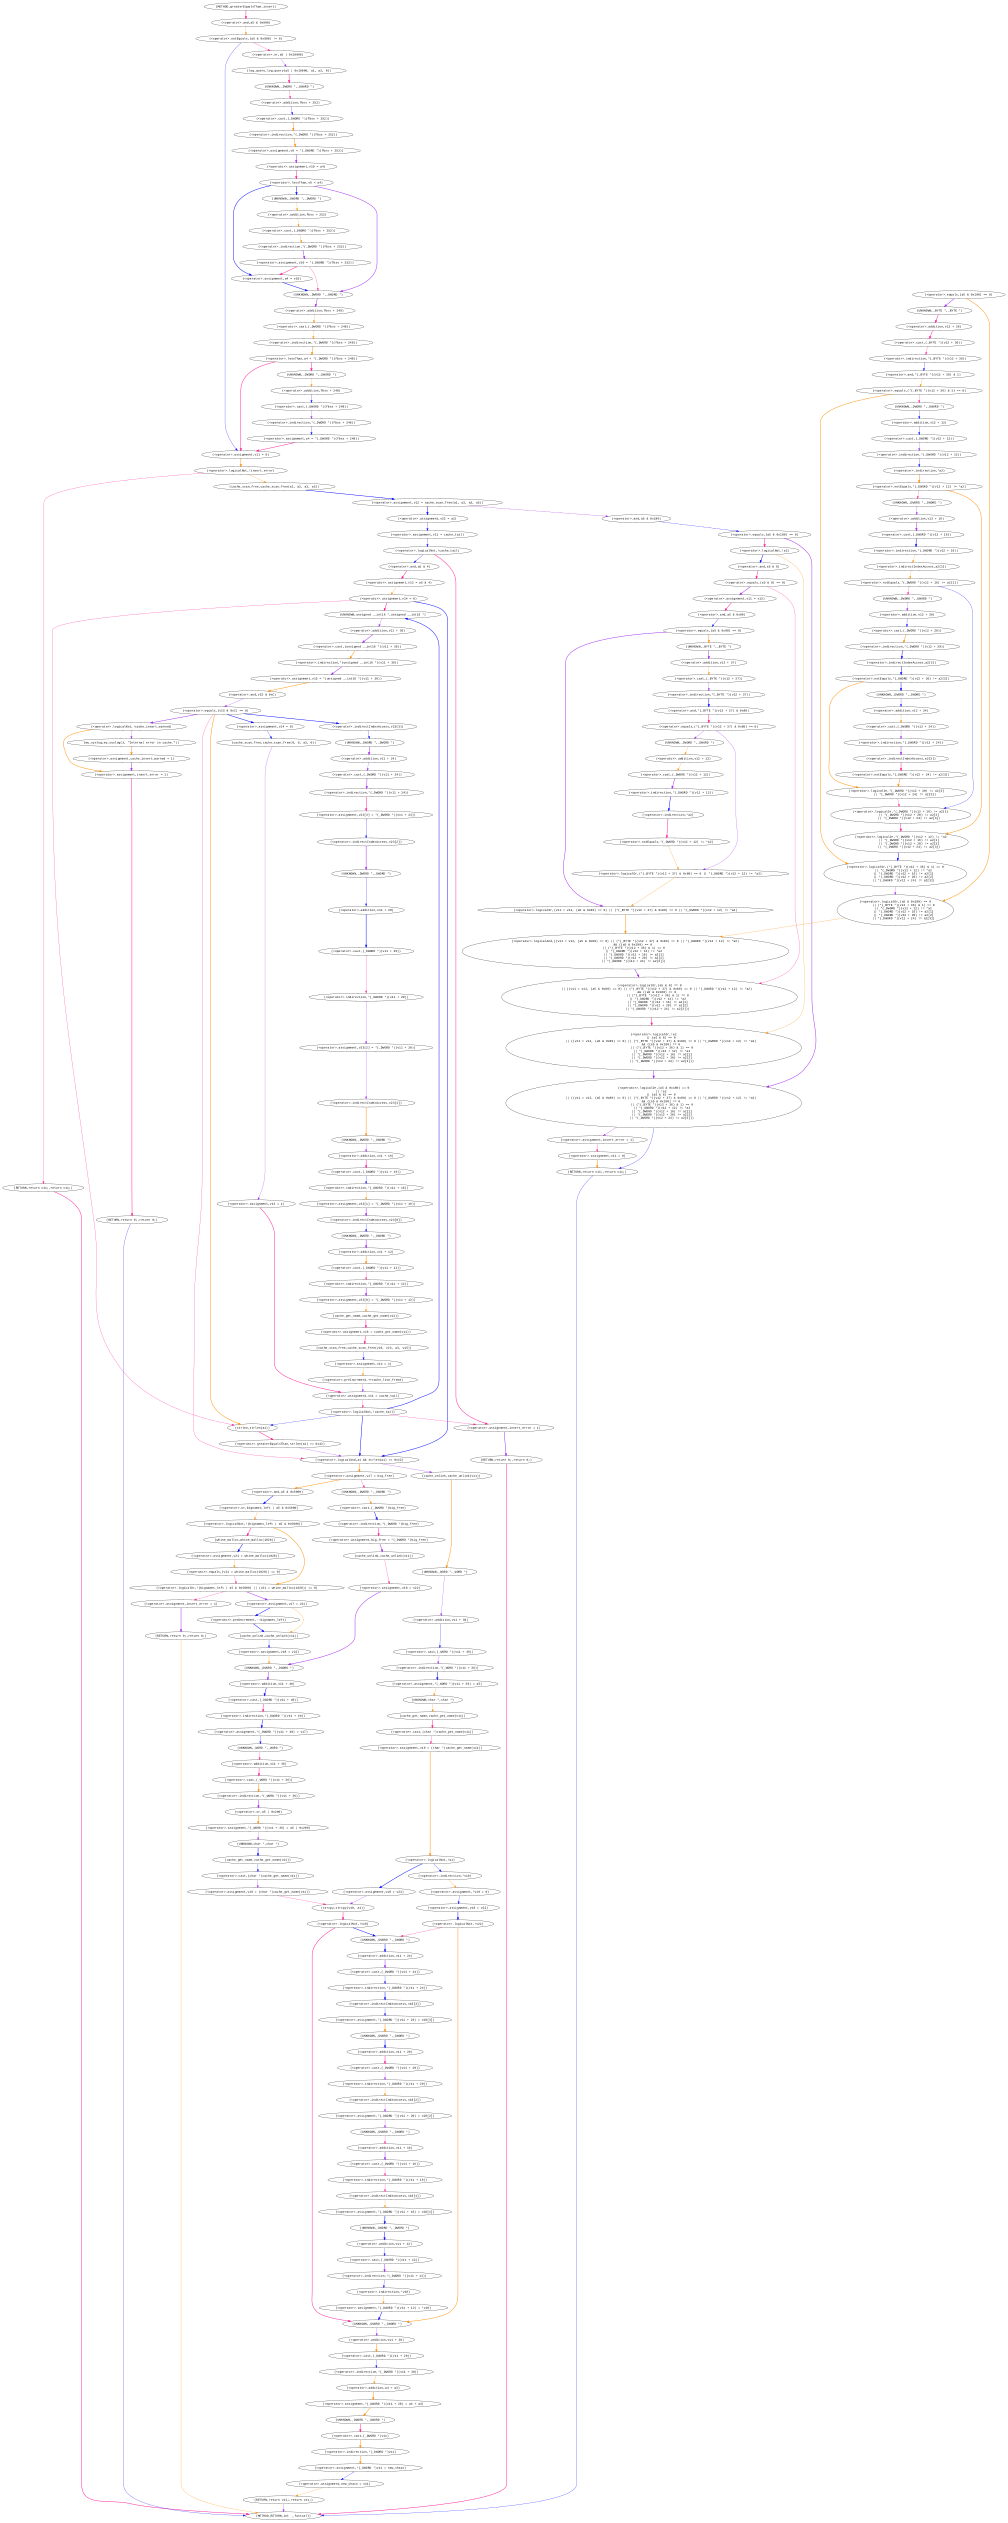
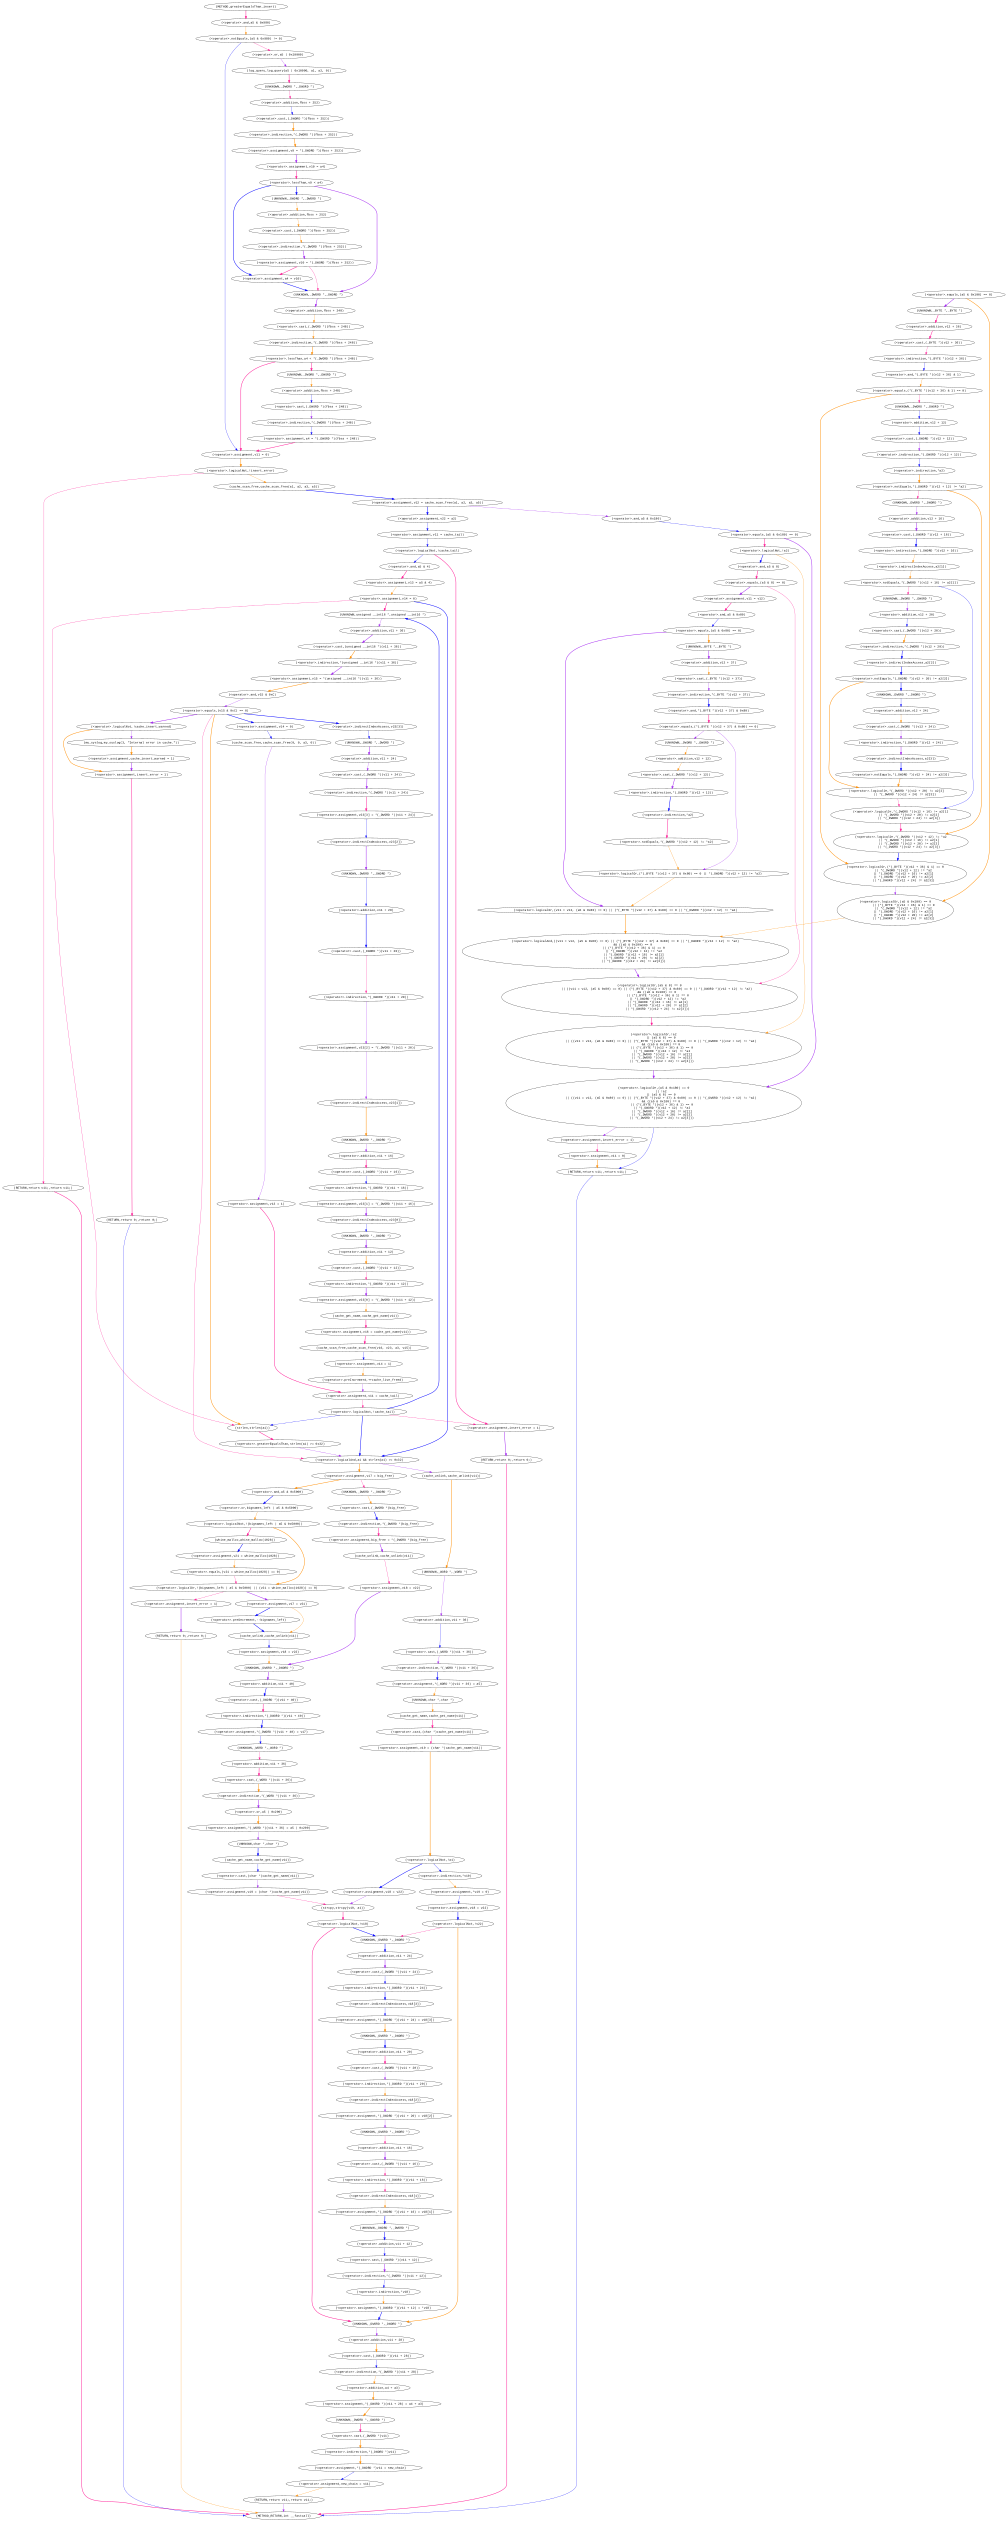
edge "(<operator>.indirectIndexAccess,a2[3])" -> "(<operator>.notEquals,*(_DWORD *)(v12 + 24) != a2[3])": color deeppink -> blue
